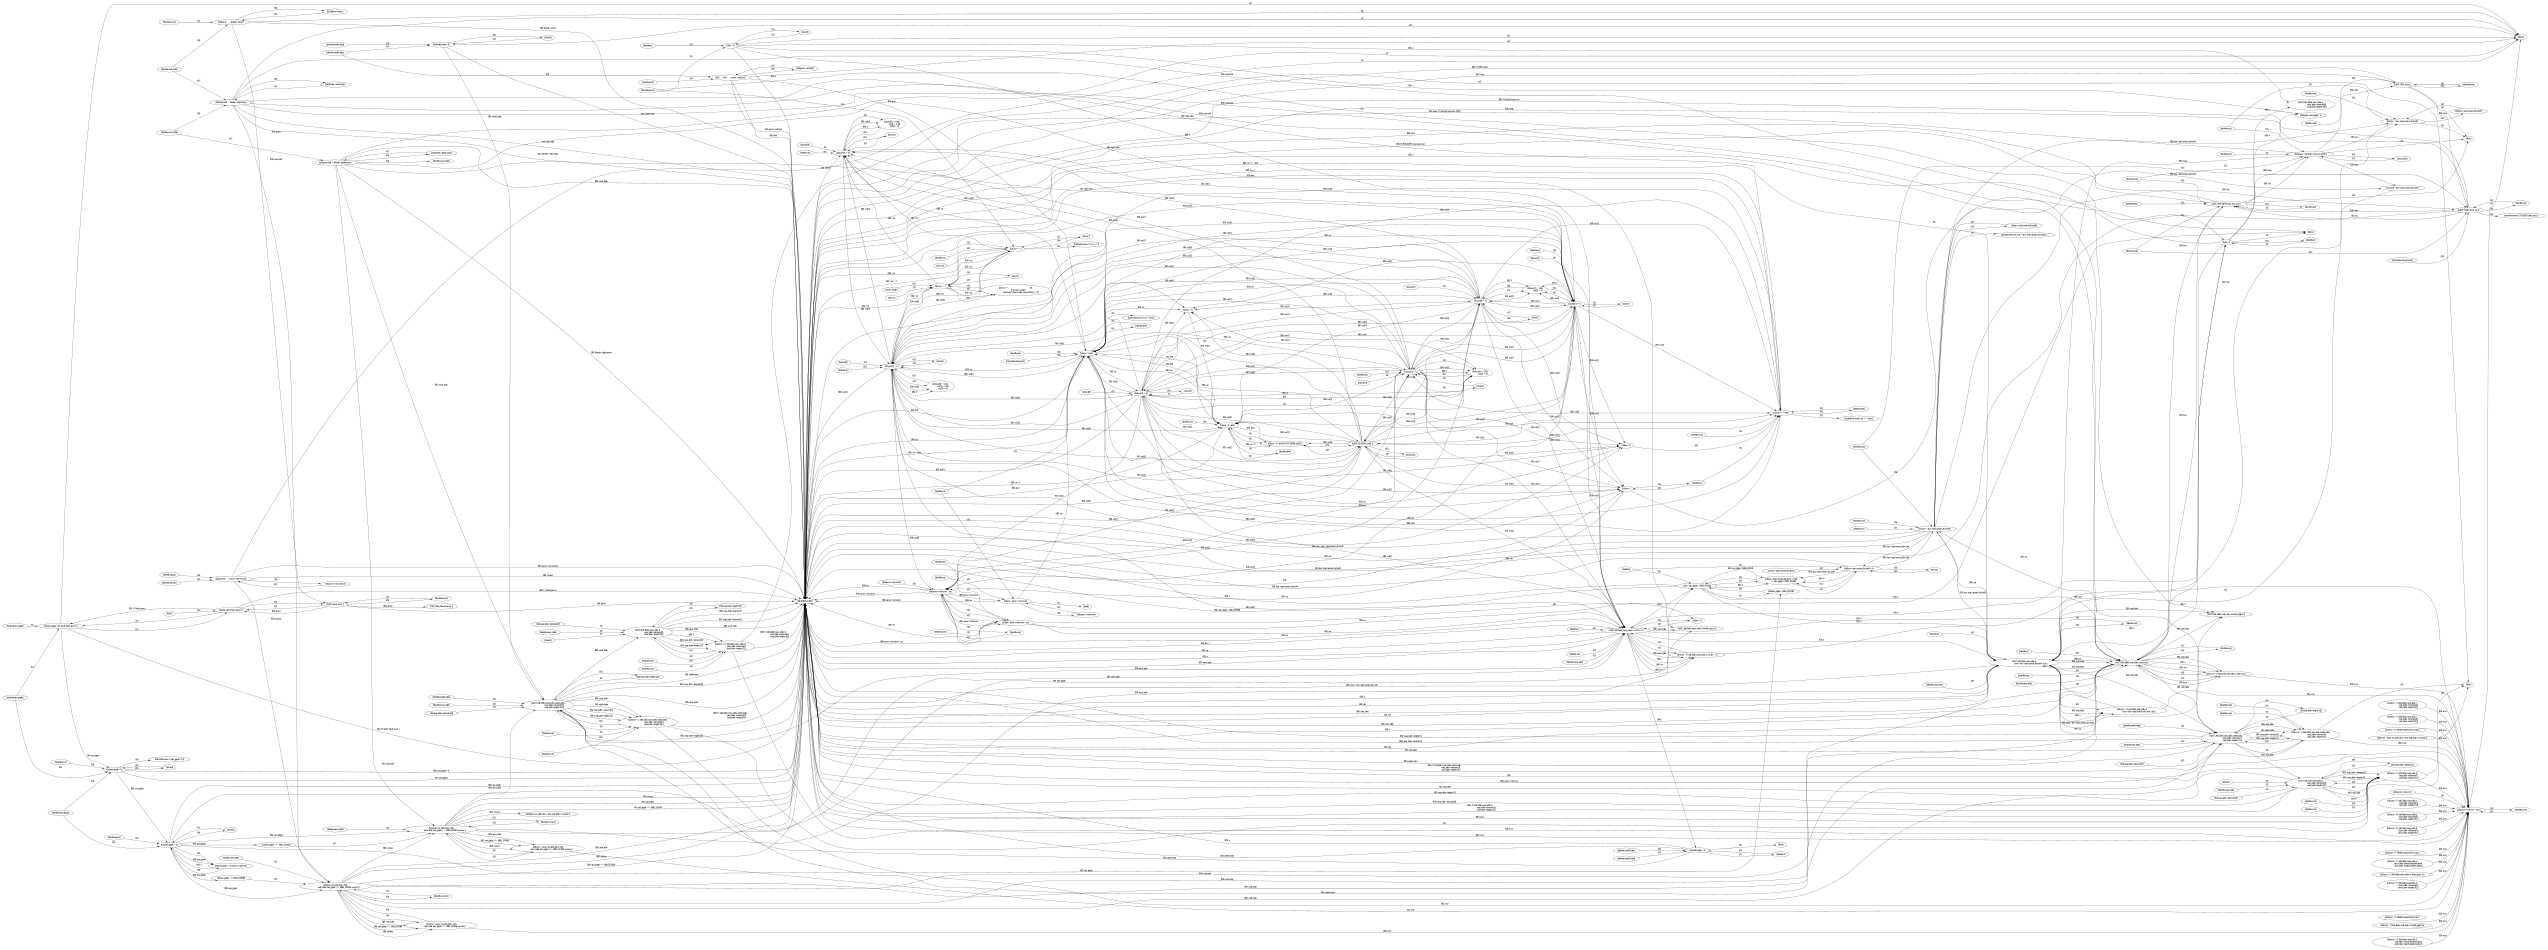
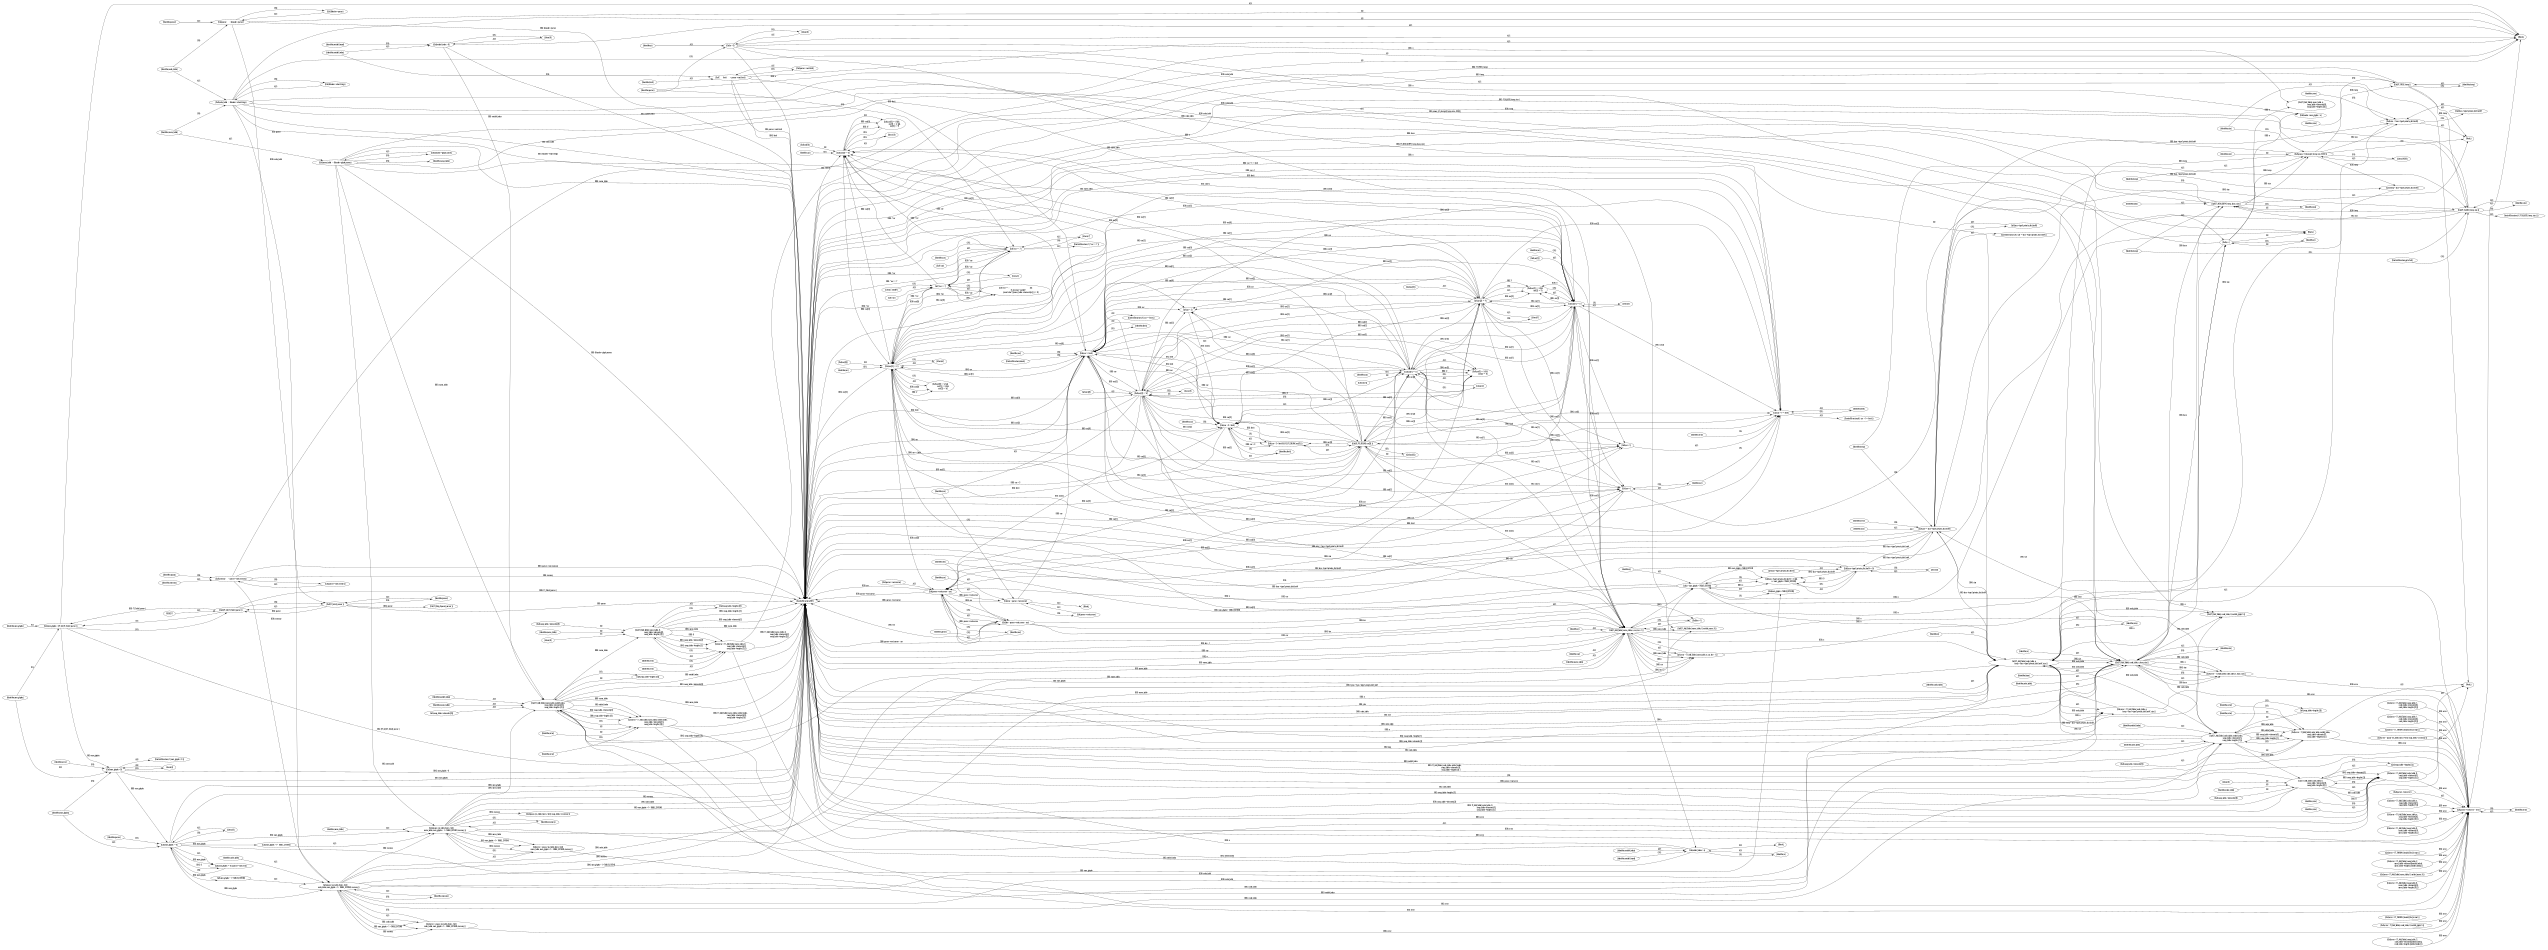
node "(MethodReturn,RET)": label "(MethodReturn,RET)" -> "(ControlStructure,RET)"
